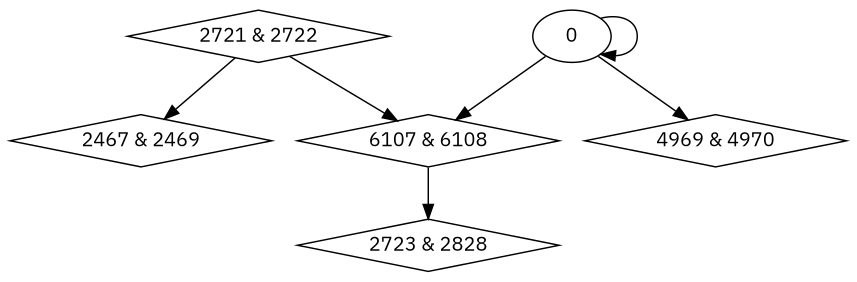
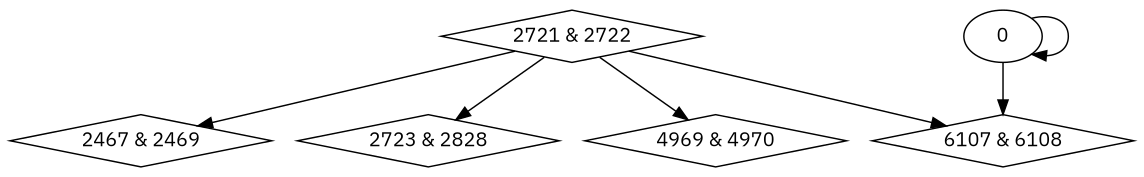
edge "0" -> "4969 & 4970": now "2721 & 2722" -> "4969 & 4970"
edge "6107 & 6108" -> "2723 & 2828": now "2721 & 2722" -> "2723 & 2828"
